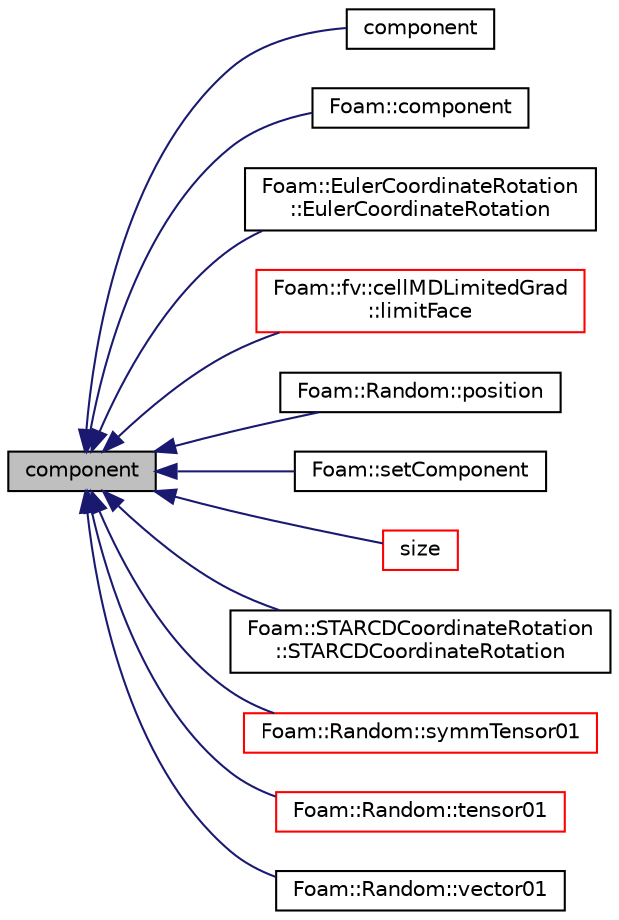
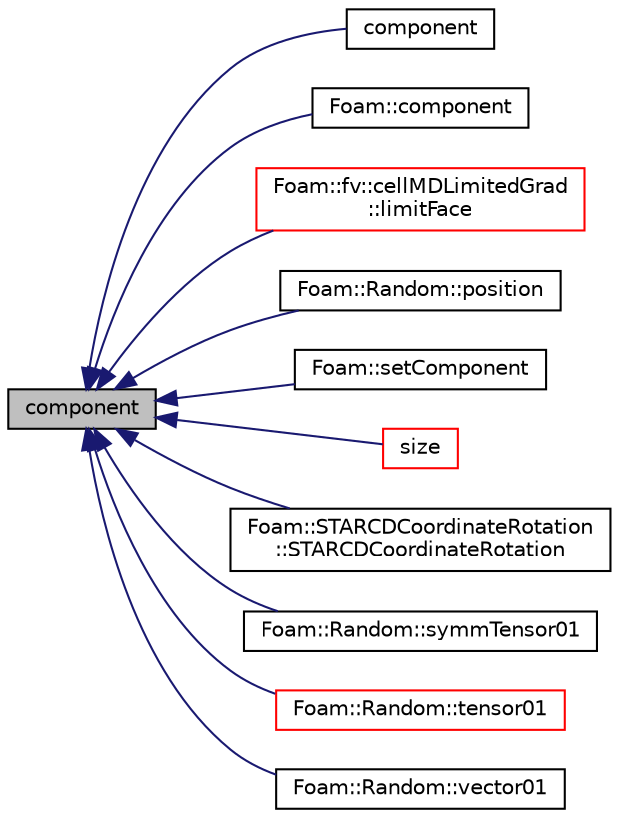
node "Foam::EulerCoordinateRotation ::EulerCoordinateRotation": removed
node "Foam::Random::symmTensor01": color red -> black
